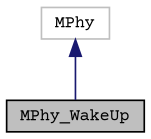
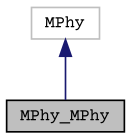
node "MPhy_WakeUp": label "MPhy_WakeUp" -> "MPhy_MPhy"
